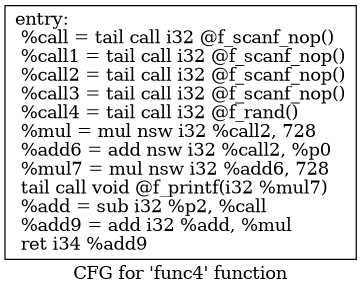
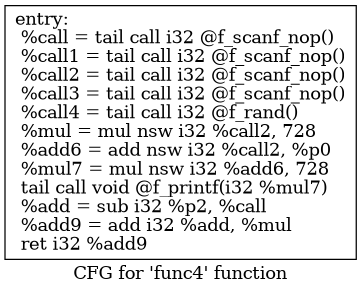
node "entry:": text "ret i34 %add9" -> "ret i32 %add9"
